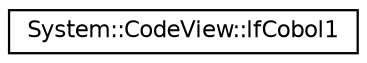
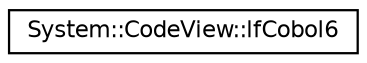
node "System::CodeView::lfCobol1": label "System::CodeView::lfCobol1" -> "System::CodeView::lfCobol6"
